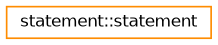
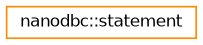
node "statement::statement": label "statement::statement" -> "nanodbc::statement"
